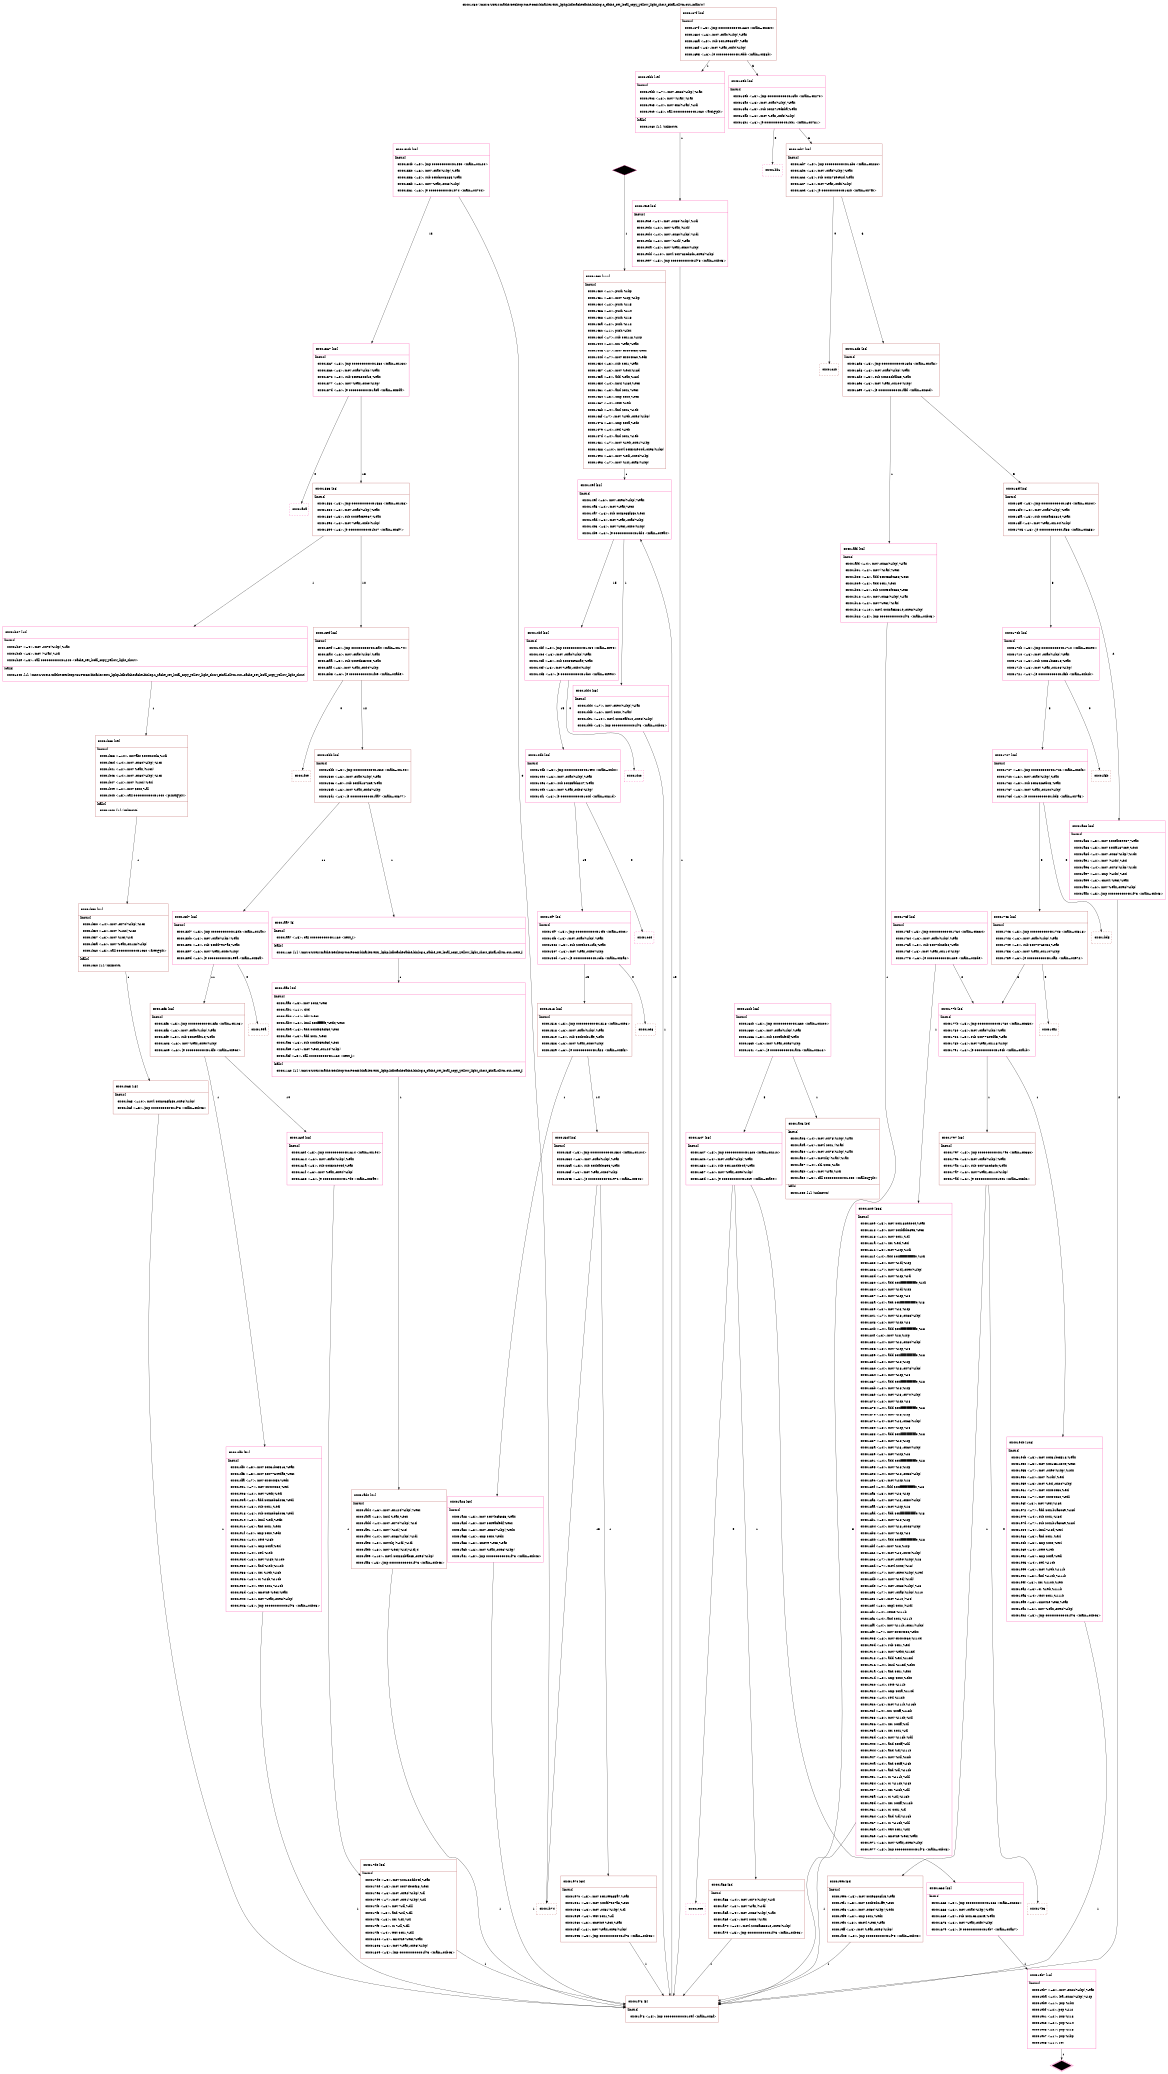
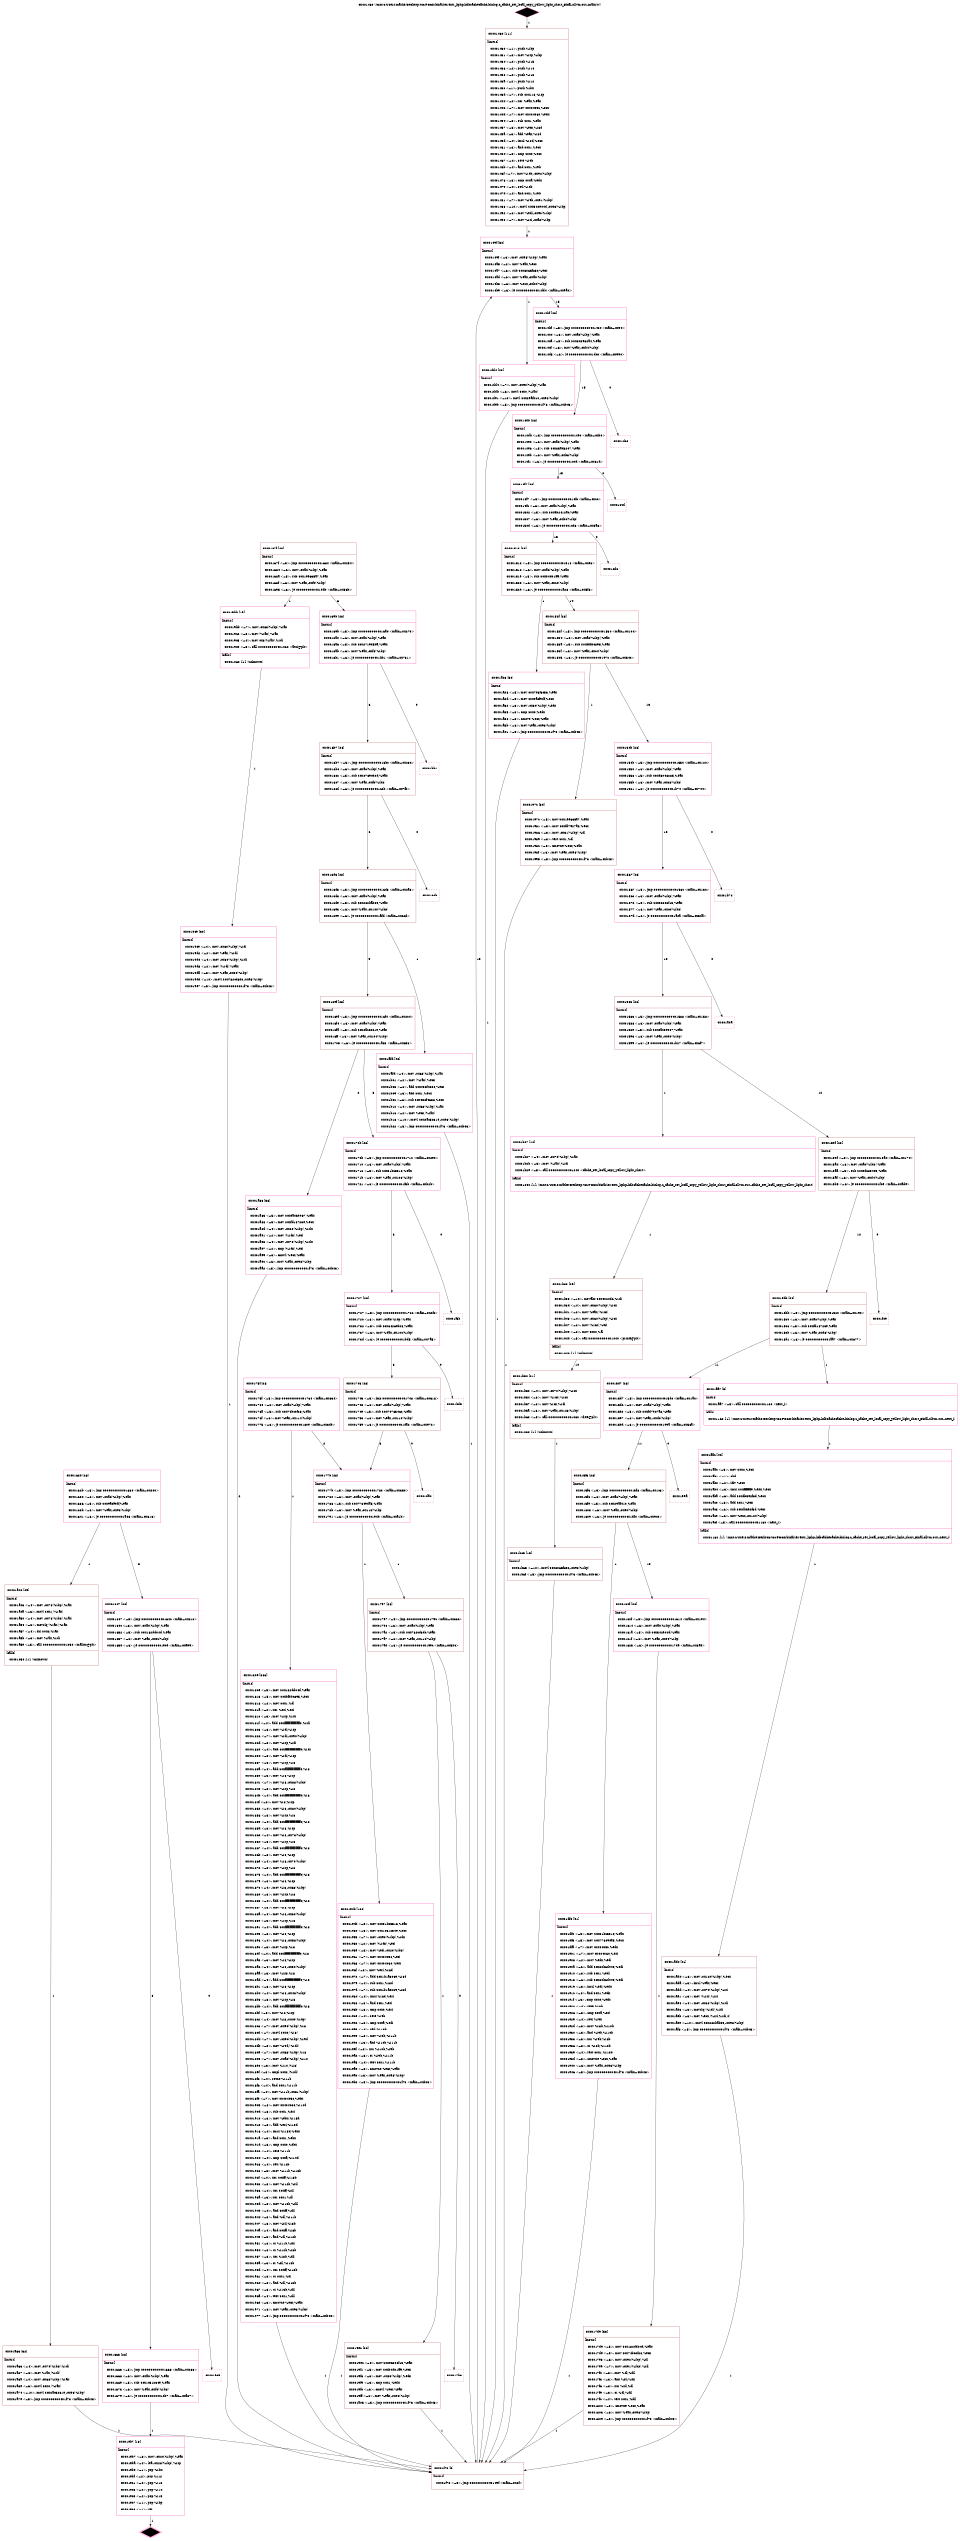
edge "0x401b33 [29]" -> "0x401b50 [21]": label " 1" -> " 10"
edge "0x401647 [28]" -> "0x401a63 [32]": now "0x401a46 [29]" -> "0x401a63 [32]"
edge "0x40152f [28]" -> "0x401b74": now "0x40152f [28]" -> "0x40154b [28]"
